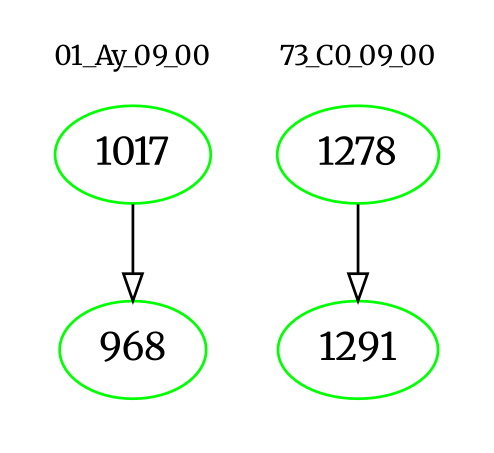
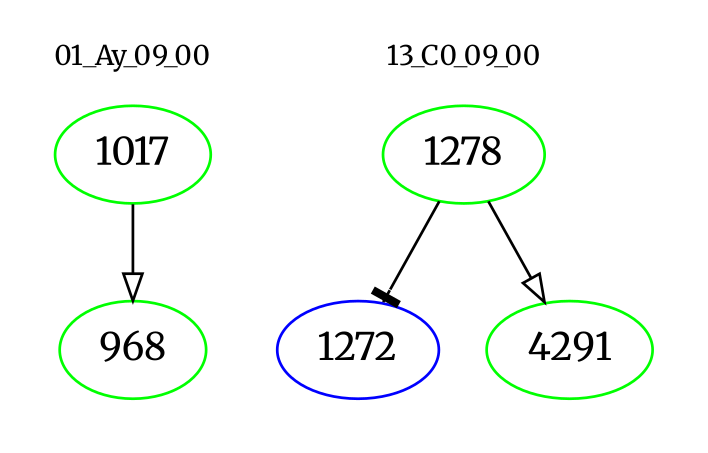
cluster "73_C0_09_00": label "73_C0_09_00" -> "13_C0_09_00"
node "1272": added
node "1291": label "1291" -> "4291"
